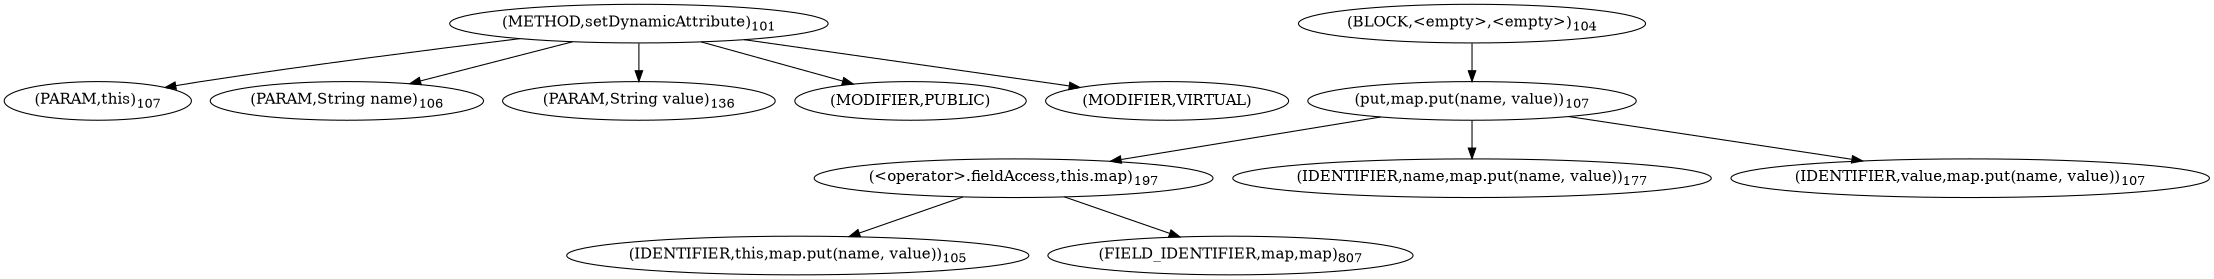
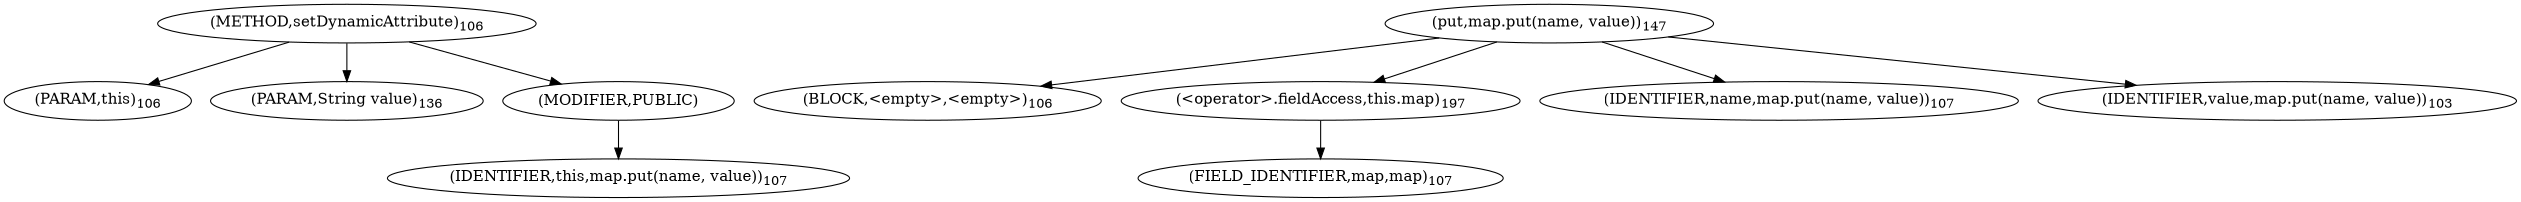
node "(METHOD,setDynamicAttribute)": text "101" -> "106"
node "(BLOCK,<empty>,<empty>)": text "104" -> "106"
edge "(BLOCK,<empty>,<empty>)" -> "(put,map.put(name, value))": reversed
node "(PARAM,this)": text "107" -> "106"
node "(put,map.put(name, value))": text "107" -> "147"
node "(PARAM,String name)": removed
node "(MODIFIER,VIRTUAL)": removed
node "(IDENTIFIER,name,map.put(name, value))": text "177" -> "107"
node "(IDENTIFIER,value,map.put(name, value))": text "107" -> "103"
edge "(<operator>.fieldAccess,this.map)" -> "(IDENTIFIER,this,map.put(name, value))": now "(MODIFIER,PUBLIC)" -> "(IDENTIFIER,this,map.put(name, value))"
node "(IDENTIFIER,this,map.put(name, value))": text "105" -> "107"
node "(FIELD_IDENTIFIER,map,map)": text "807" -> "107"
